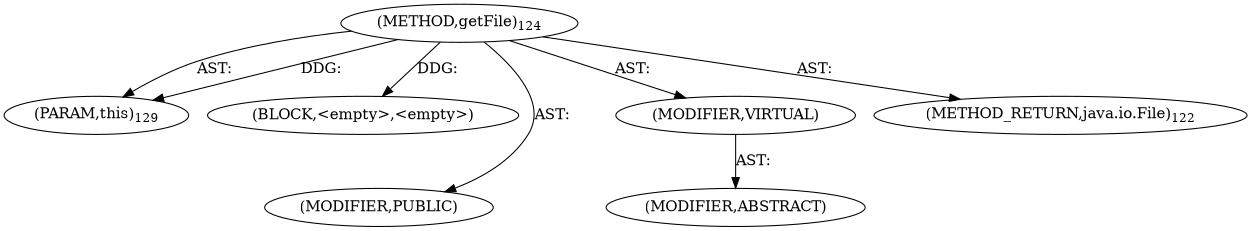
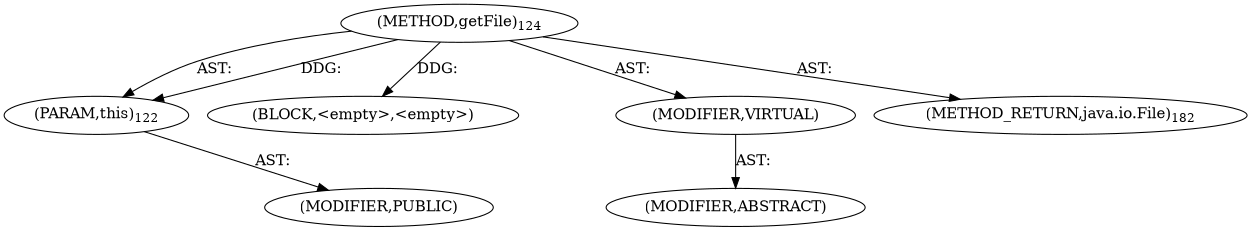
node "(PARAM,this)": text "129" -> "122"
node "(METHOD_RETURN,java.io.File)": text "122" -> "182"
edge "(METHOD,getFile)" -> "(MODIFIER,PUBLIC)": now "(PARAM,this)" -> "(MODIFIER,PUBLIC)"
